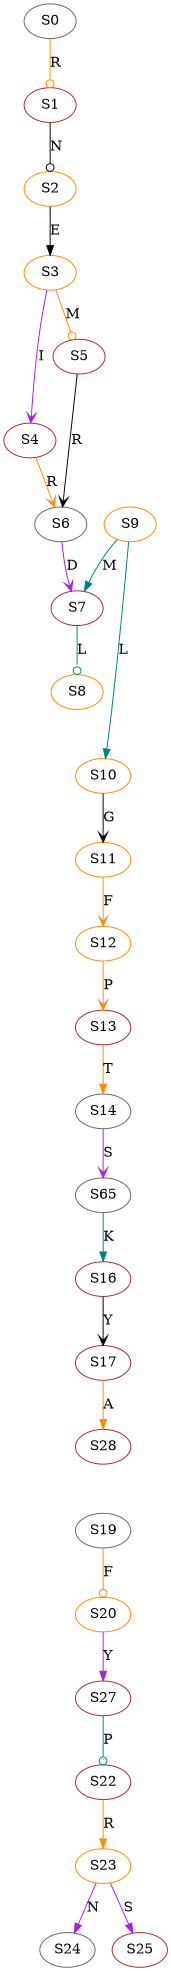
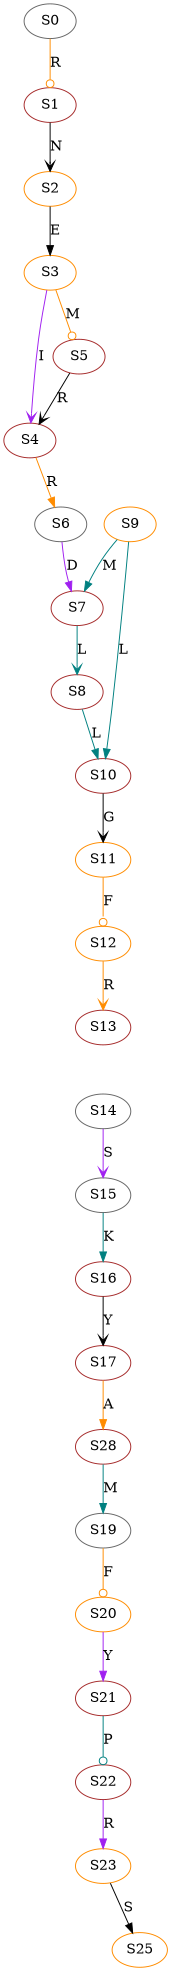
edge "S1" -> "S2": arrowhead odot -> vee
edge "S5" -> "S6": now "S5" -> "S4"
edge "S4" -> "S6": arrowhead vee -> normal
edge "S6" -> "S7": arrowhead vee -> normal
edge "S7" -> "S8": arrowhead odot -> vee
node "S8": color darkorange -> brown
edge "S8" -> "S10": added, label "L"
node "S10": color darkorange -> brown
edge "S11" -> "S12": arrowhead vee -> odot
edge "S12" -> "S13": label "P" -> "R"
edge "S13" -> "S14": removed, label "T"
node "S65": label "S65" -> "S15"
edge "S28" -> "S19": added, label "M"
node "S27": label "S27" -> "S21"
edge "S22" -> "S23": color darkorange -> purple
edge "S23" -> "S25": color purple -> black
node "S24": removed
node "S25": color brown -> darkorange
